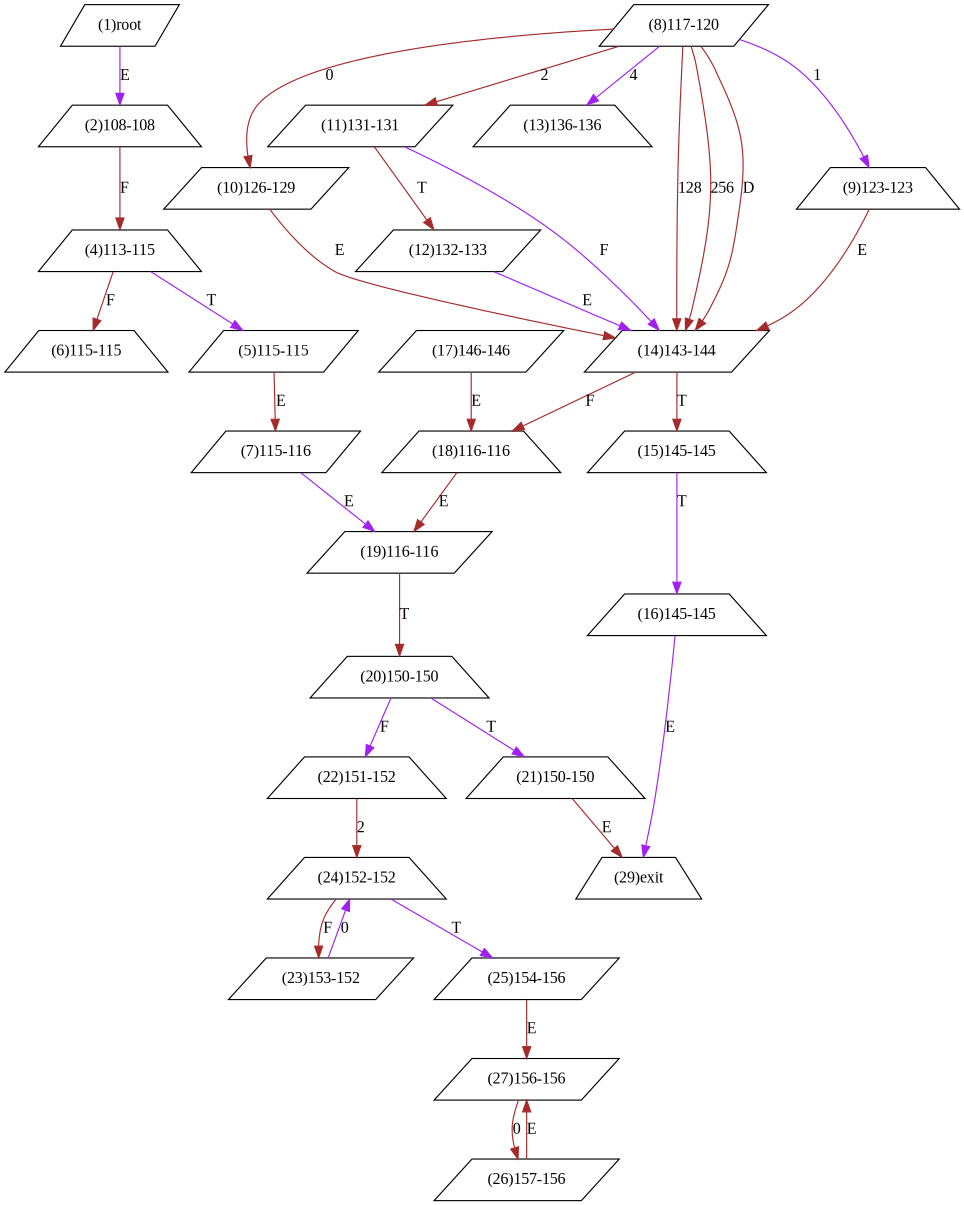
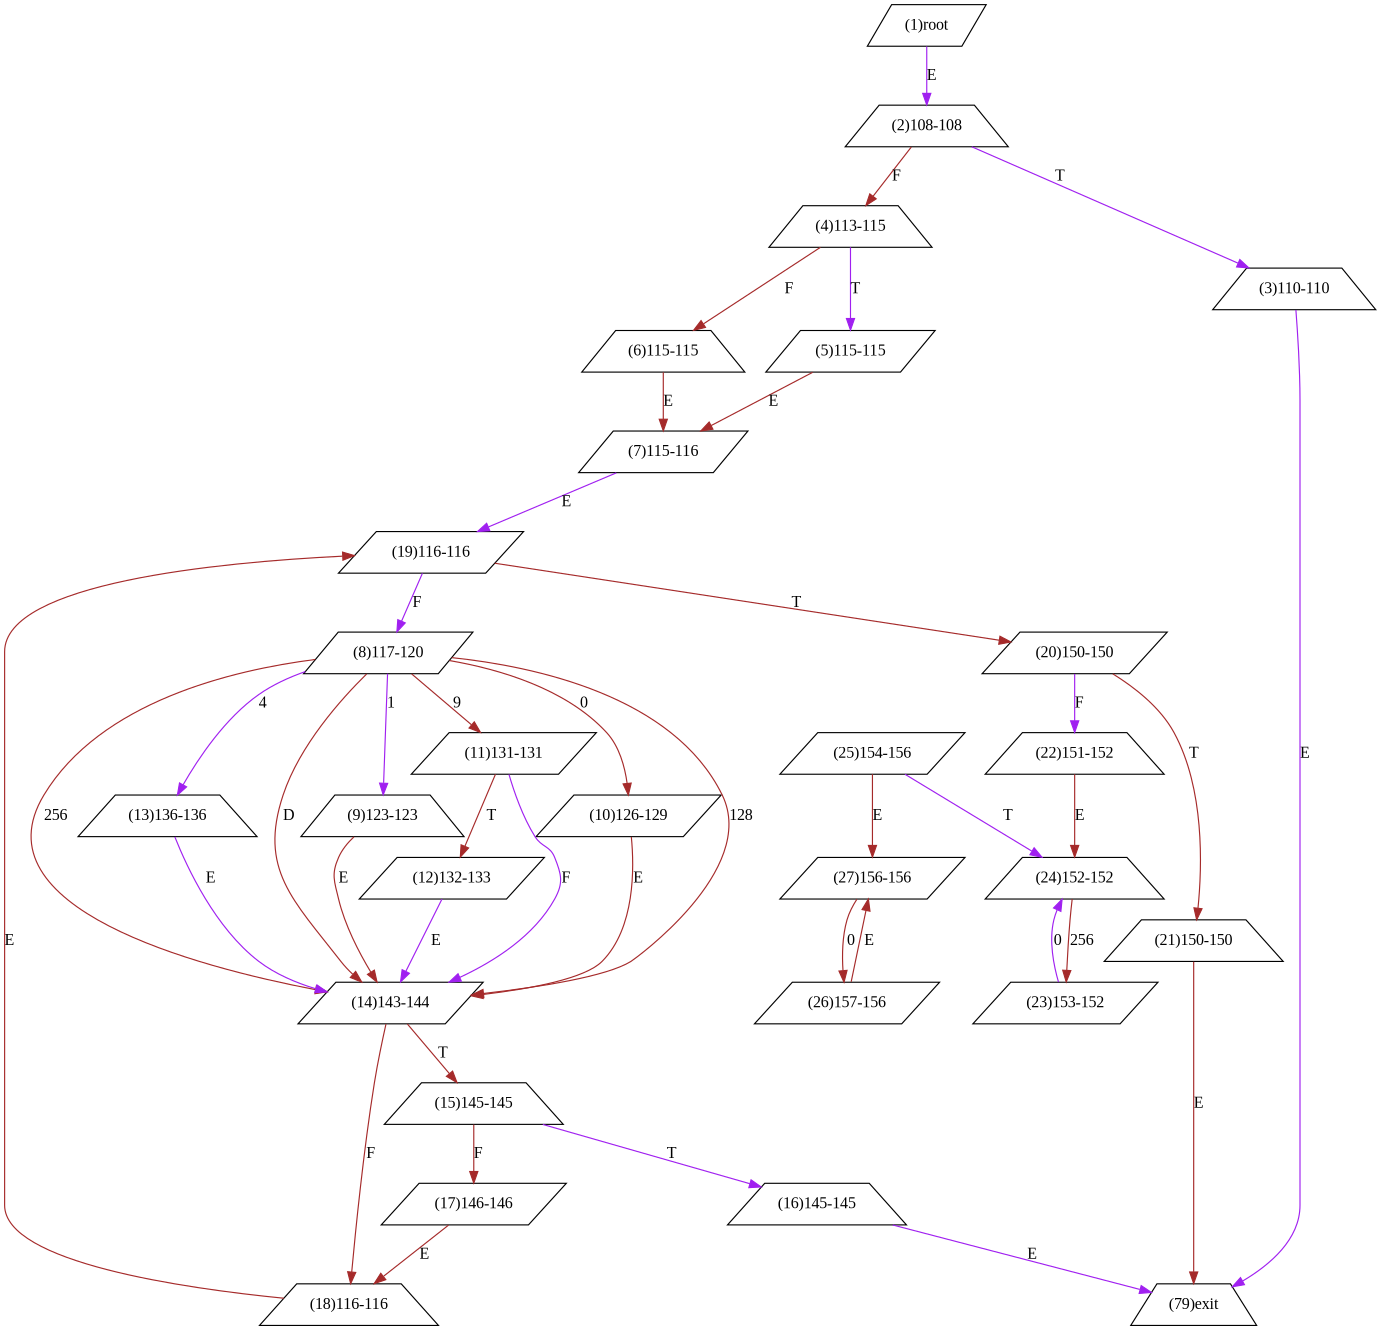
edge "(8)117-120" -> "(11)131-131": label "2" -> "9"
node "(3)110-110": added
edge "(6)115-115" -> "(7)115-116": added, label "E"
edge "(19)116-116" -> "(8)117-120": added, label "F"
node "(20)150-150": shape trapezium -> parallelogram
edge "(20)150-150" -> "(21)150-150": color purple -> brown
edge "(22)151-152" -> "(24)152-152": label "2" -> "E"
node "(29)exit": label "(29)exit" -> "(79)exit"
edge "(24)152-152" -> "(25)154-156": reversed
edge "(24)152-152" -> "(23)153-152": label "F" -> "256"
edge "(13)136-136" -> "(14)143-144": added, label "E"
edge "(15)145-145" -> "(17)146-146": added, label "F"
